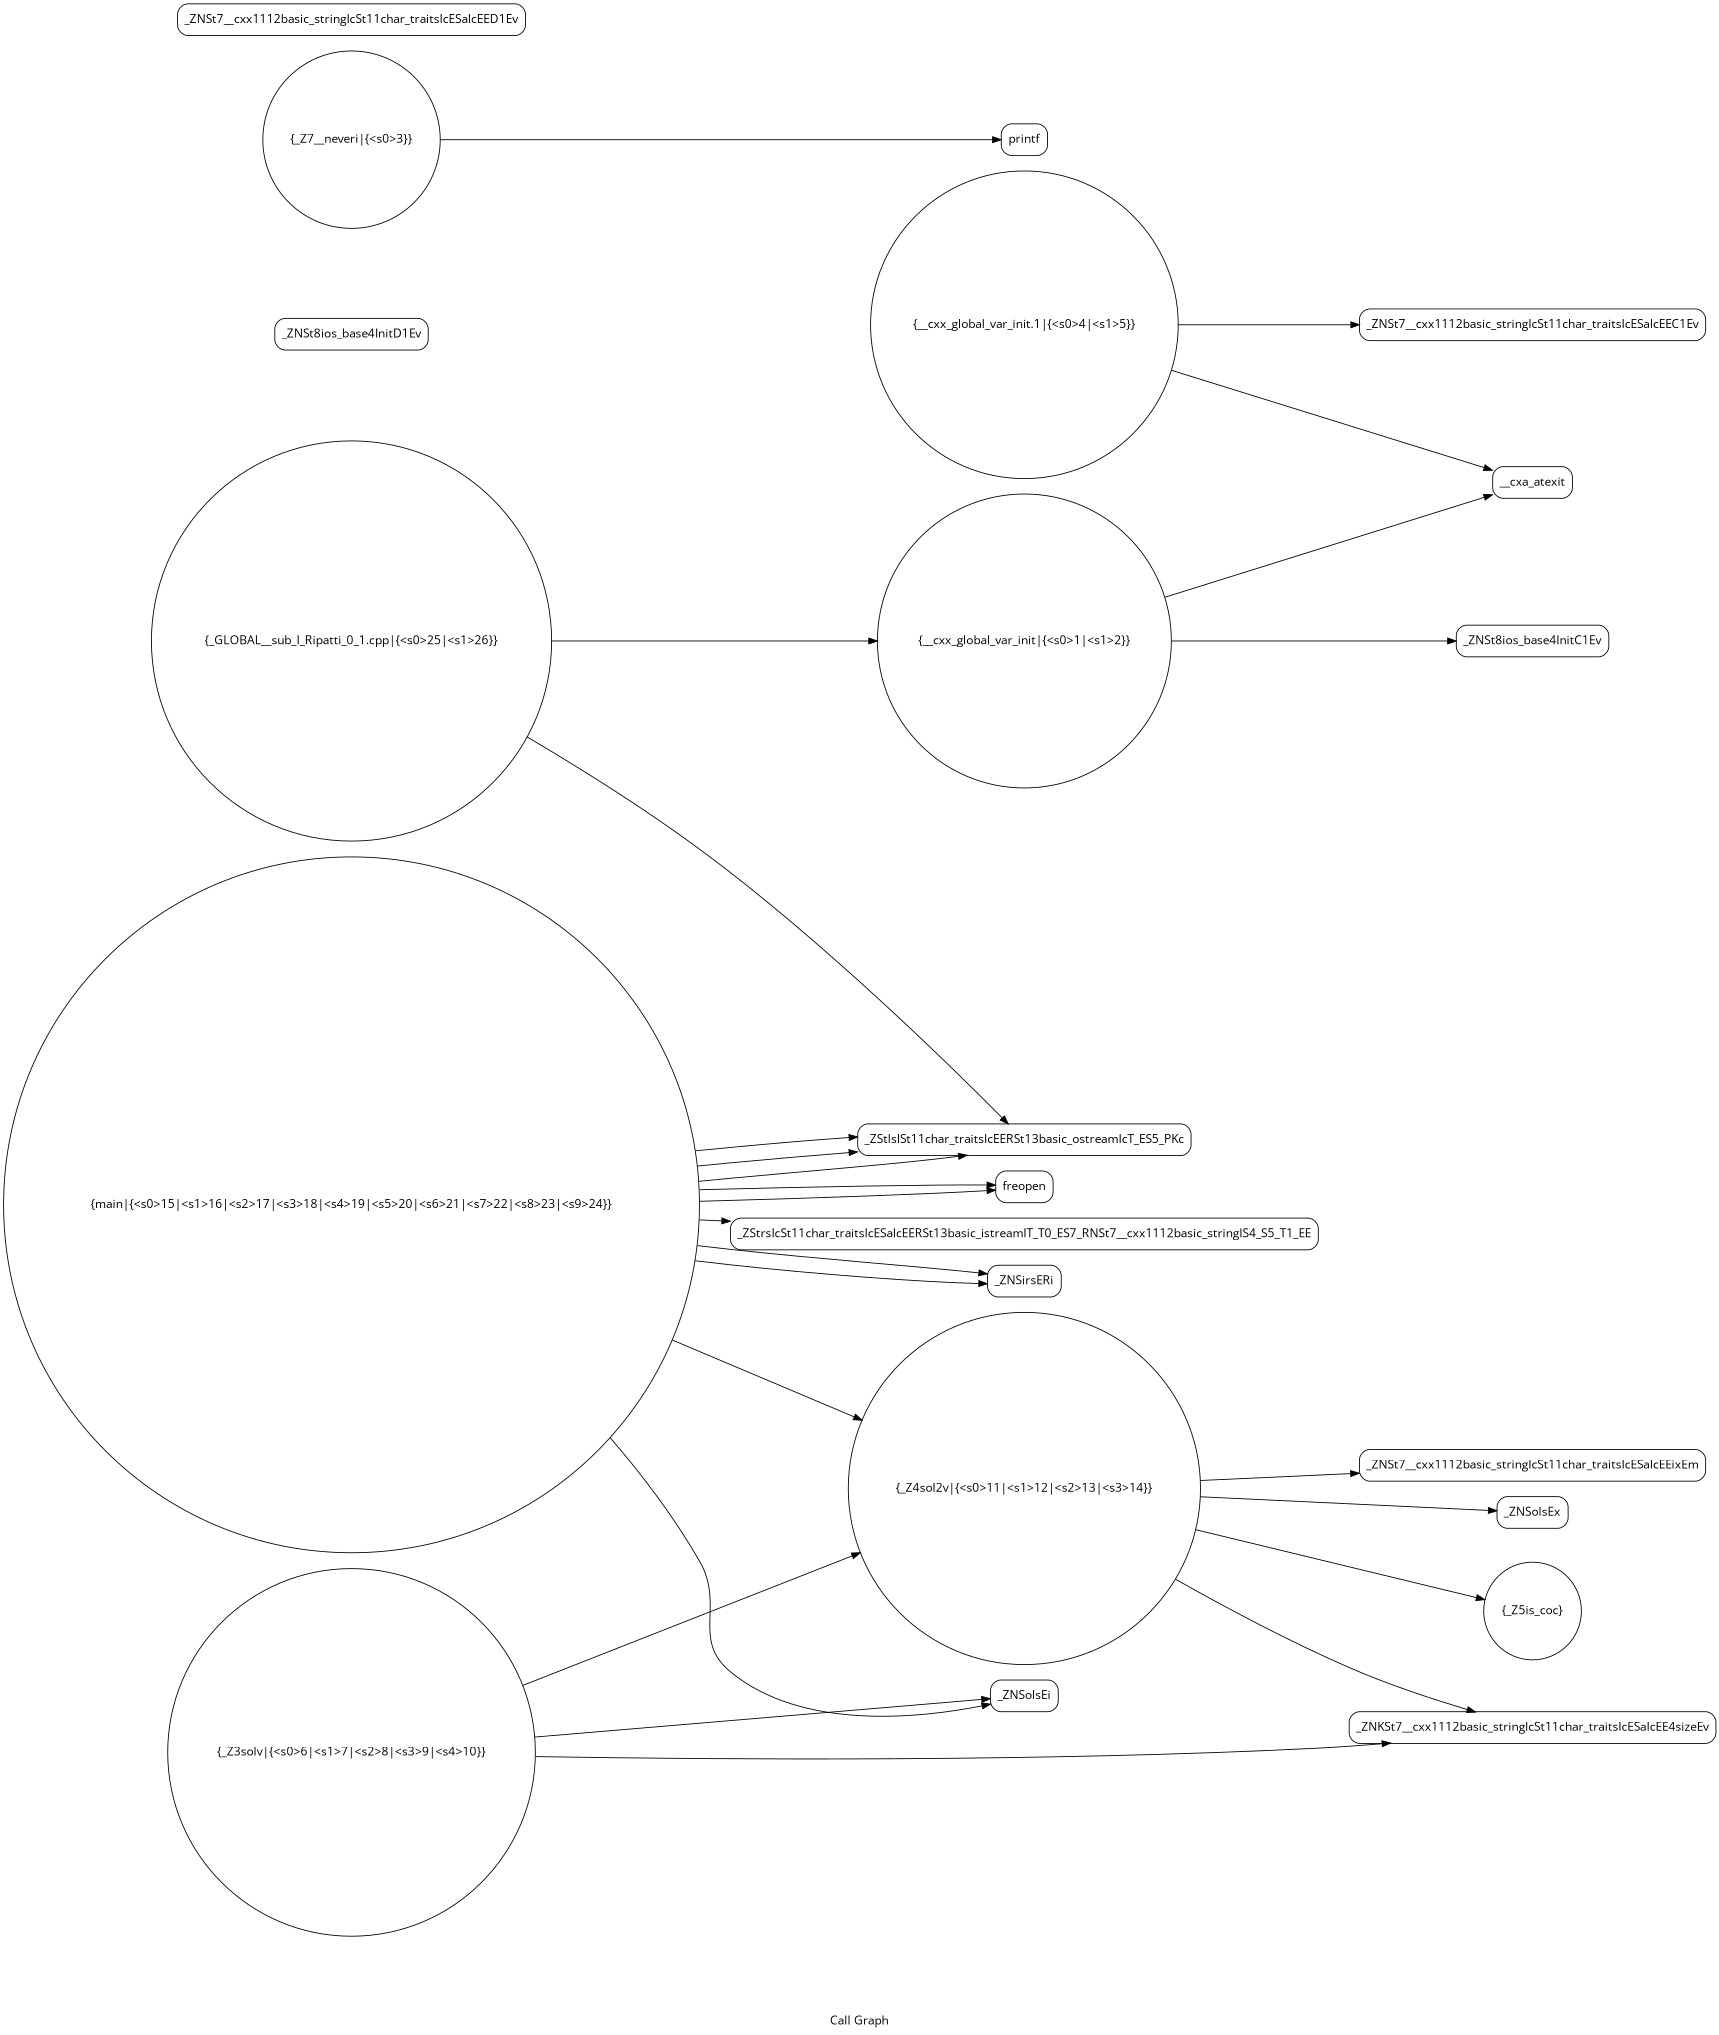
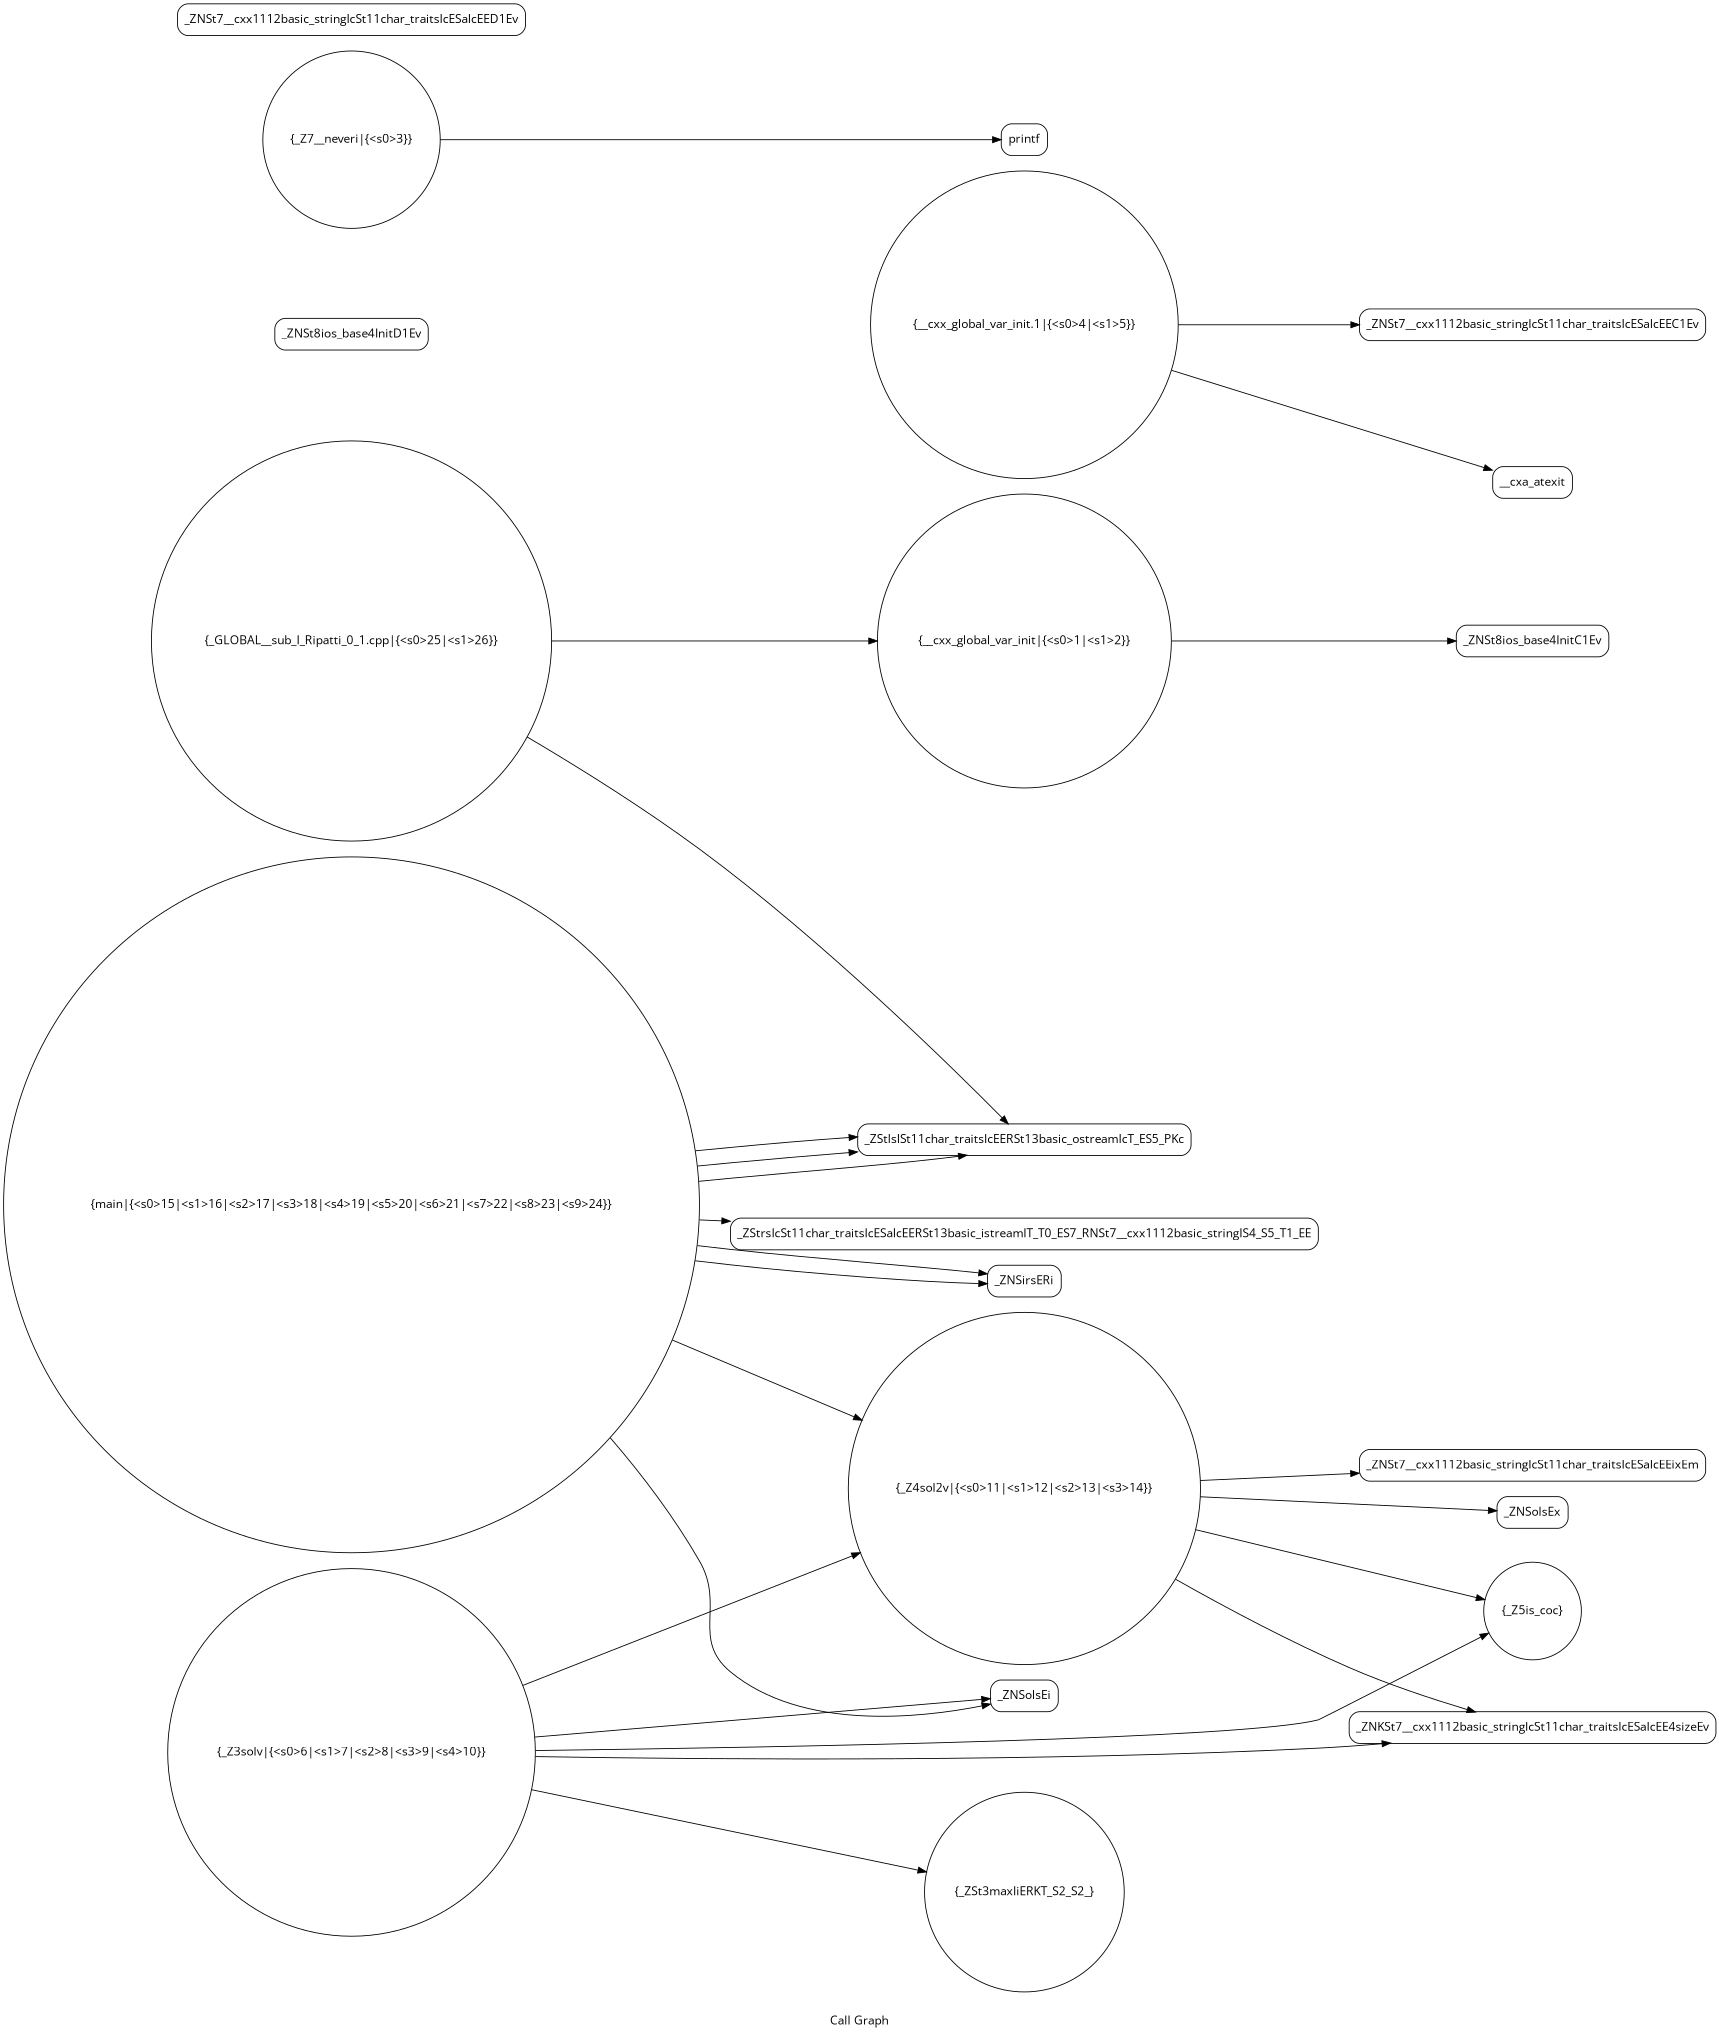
edge "{__cxx_global_var_init|{<s0>1|<s1>2}}" -> "__cxa_atexit": removed
node "freopen": removed
edge "{_Z3solv|{<s0>6|<s1>7|<s2>8|<s3>9|<s4>10}}" -> "{_Z5is_coc}": added
node "{_ZSt3maxIiERKT_S2_S2_}": added
